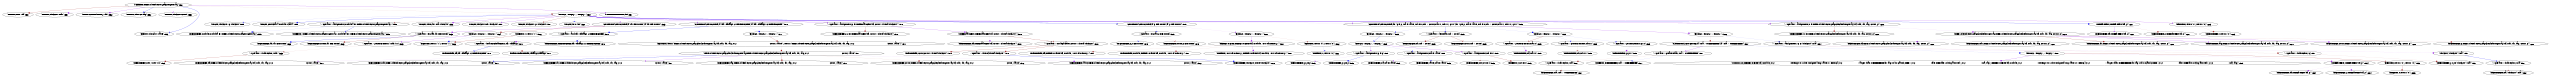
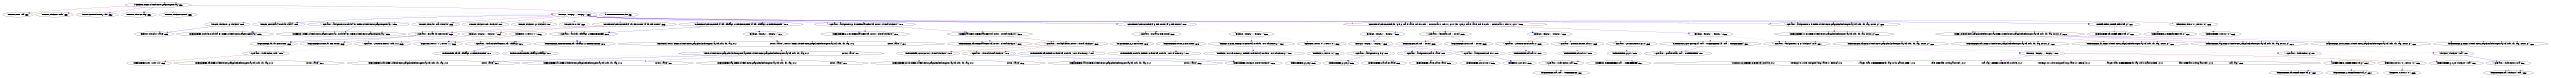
edge "(METHOD,TIFFWriteDirectoryTagLong8Array)" -> "(PARAM,uint64_t *value)": now "(LOCAL,uint32_t* q: uint32_t)" -> "(PARAM,uint64_t *value)"
node "(<operator>.indirection,*ndir)": text "1565" -> "1555"
edge "(<operator>.assignment,mb = 0)" -> "(LITERAL,0,mb = 0)": color brown -> blue
